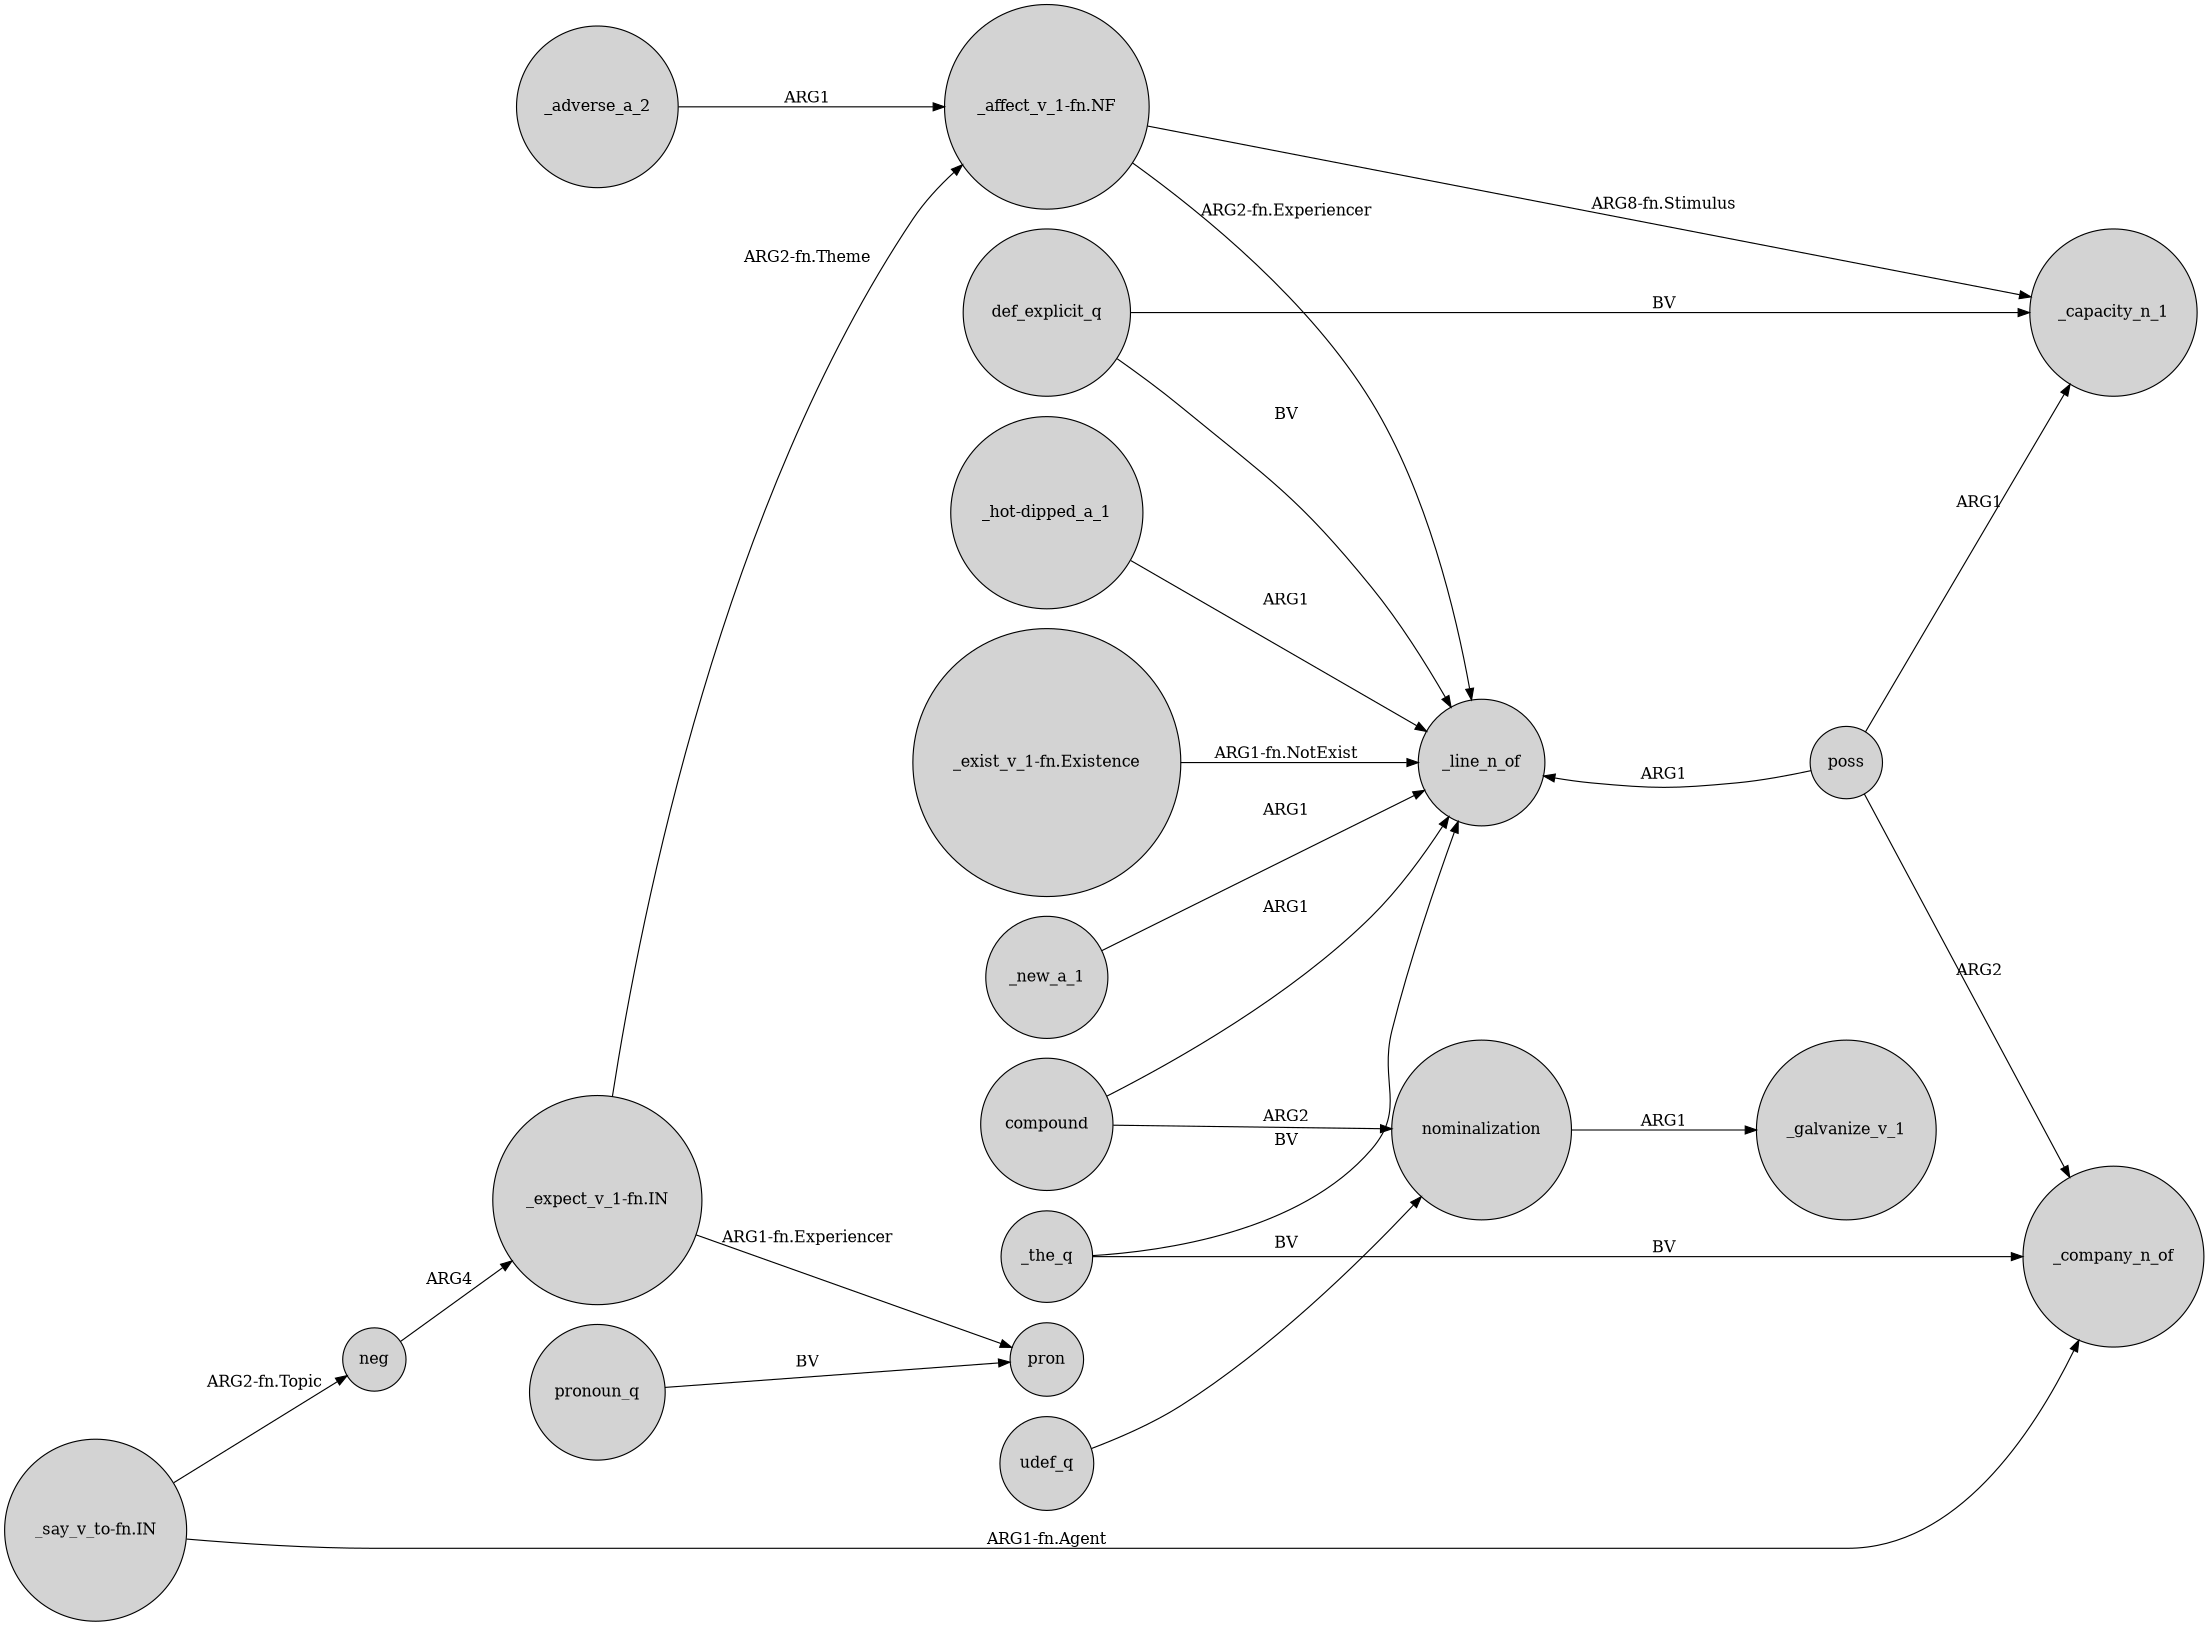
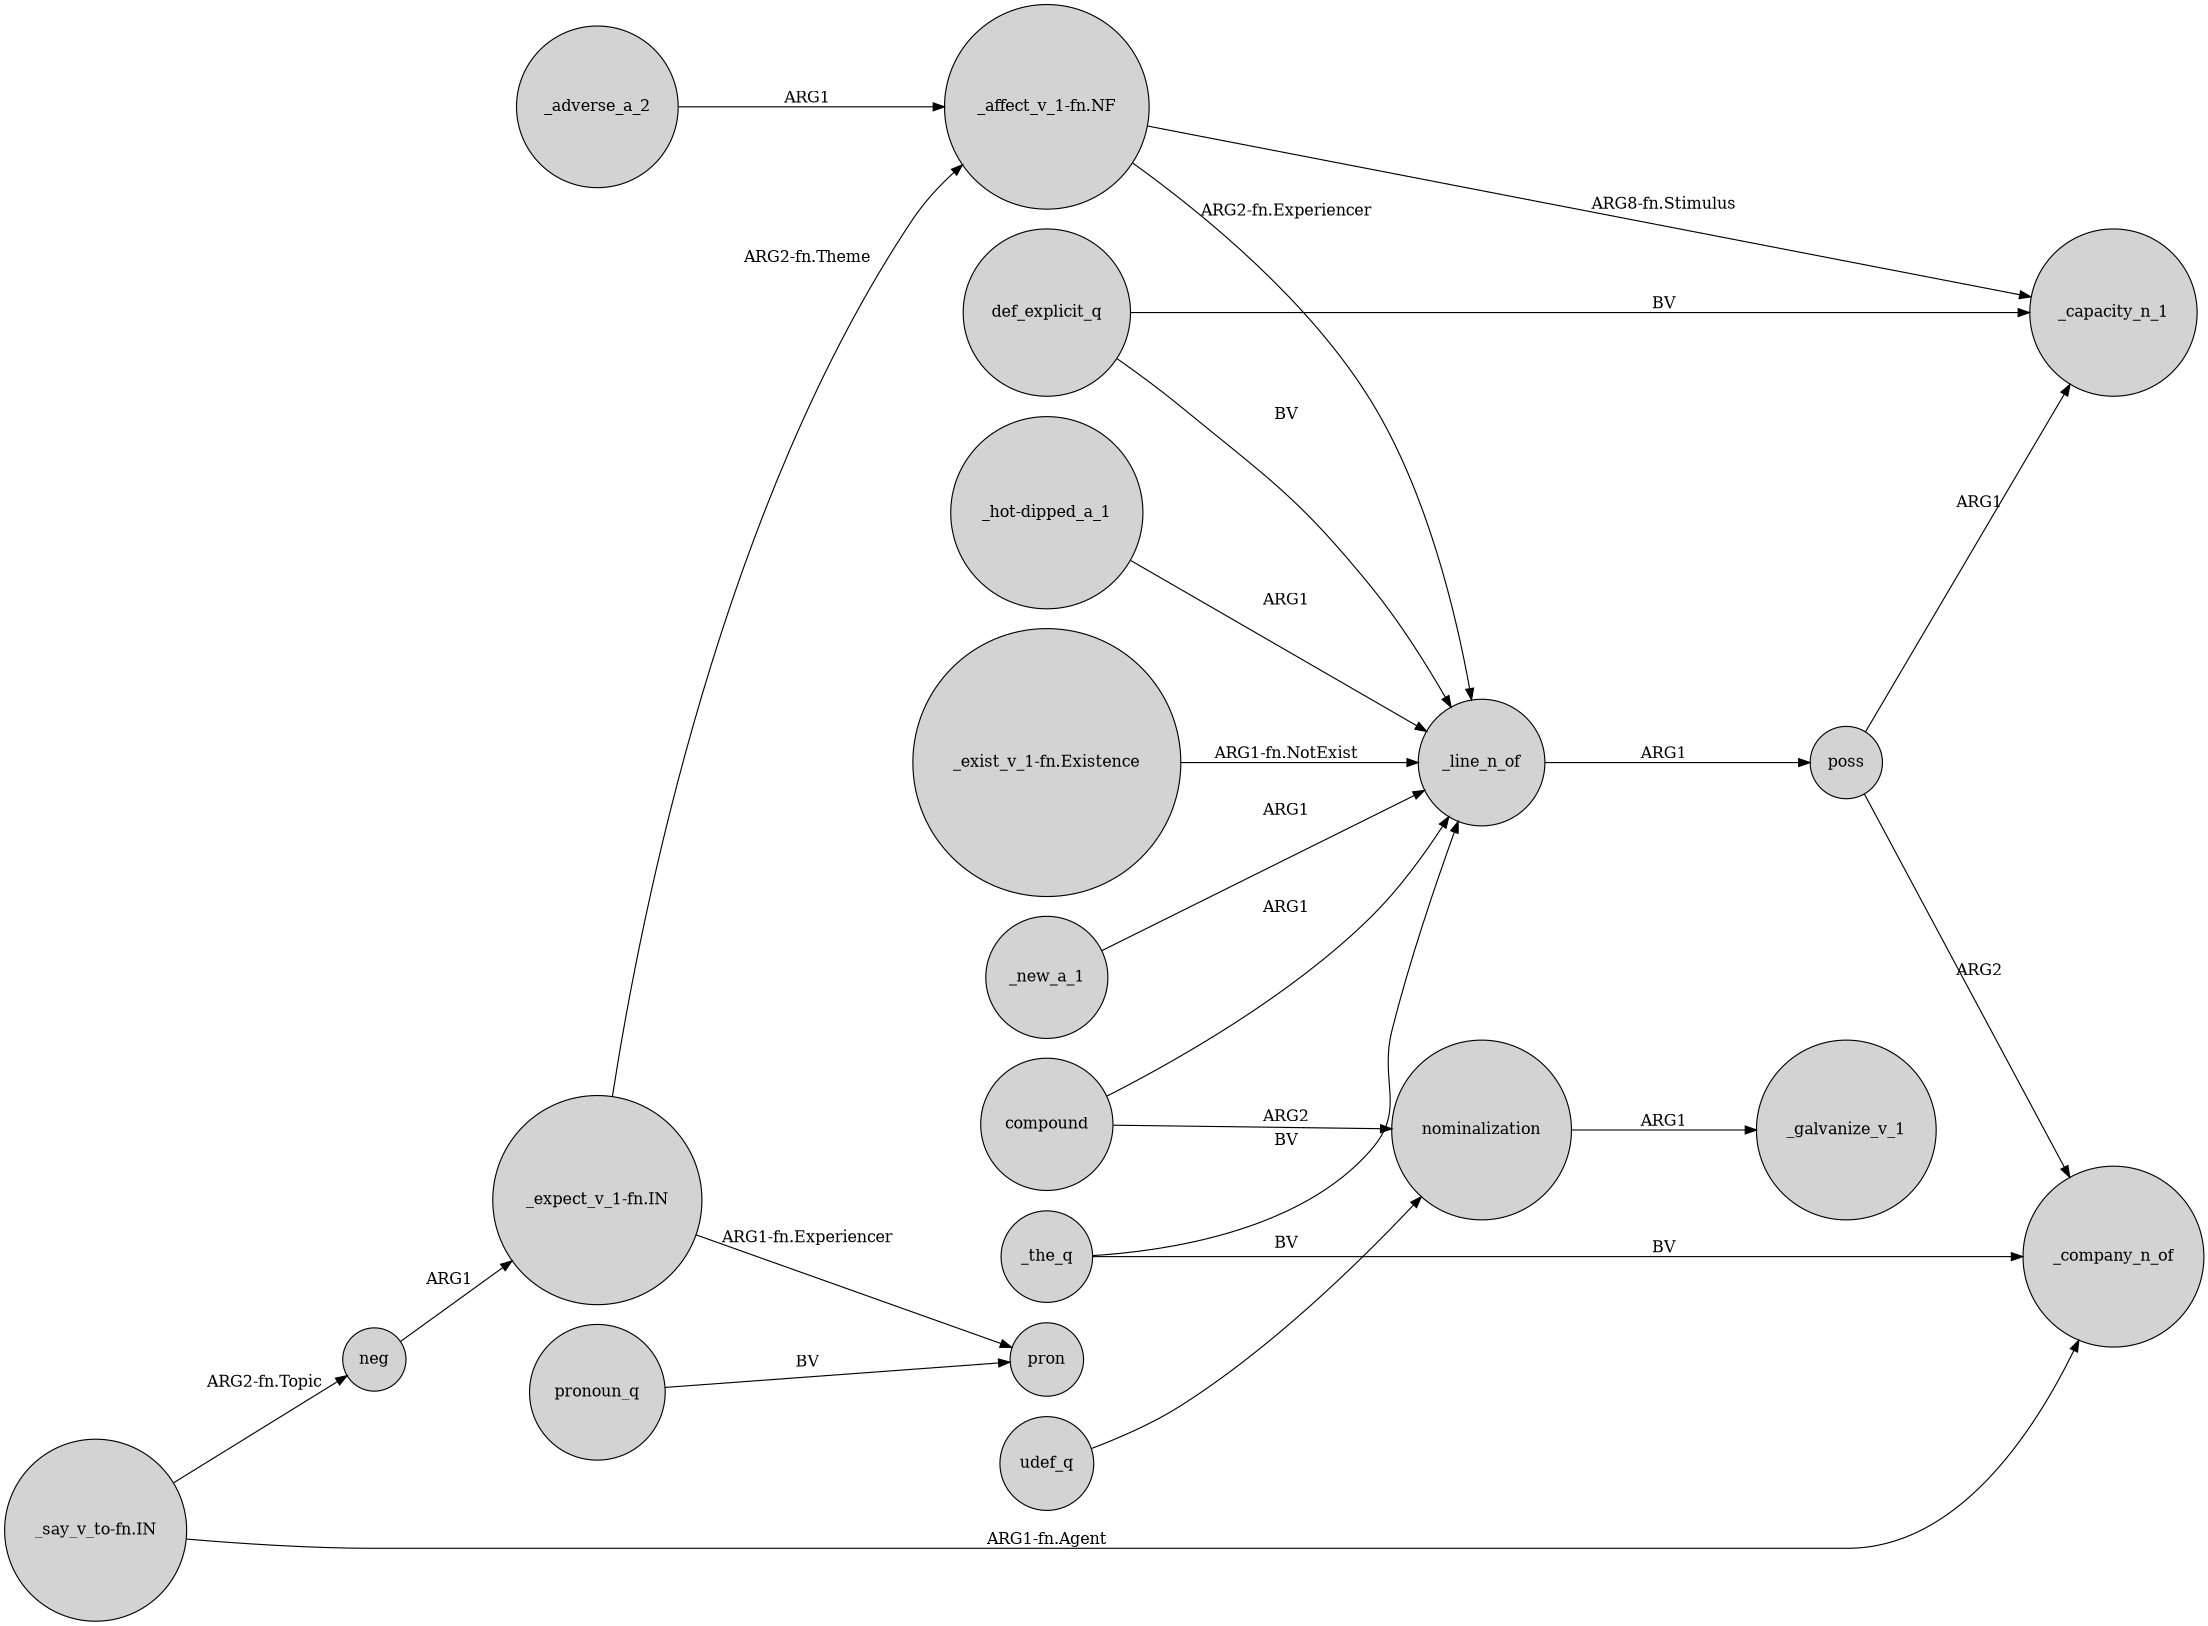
edge "poss" -> "_line_n_of": reversed
edge "neg" -> "_expect_v_1-fn.IN": label "ARG4" -> "ARG1"
